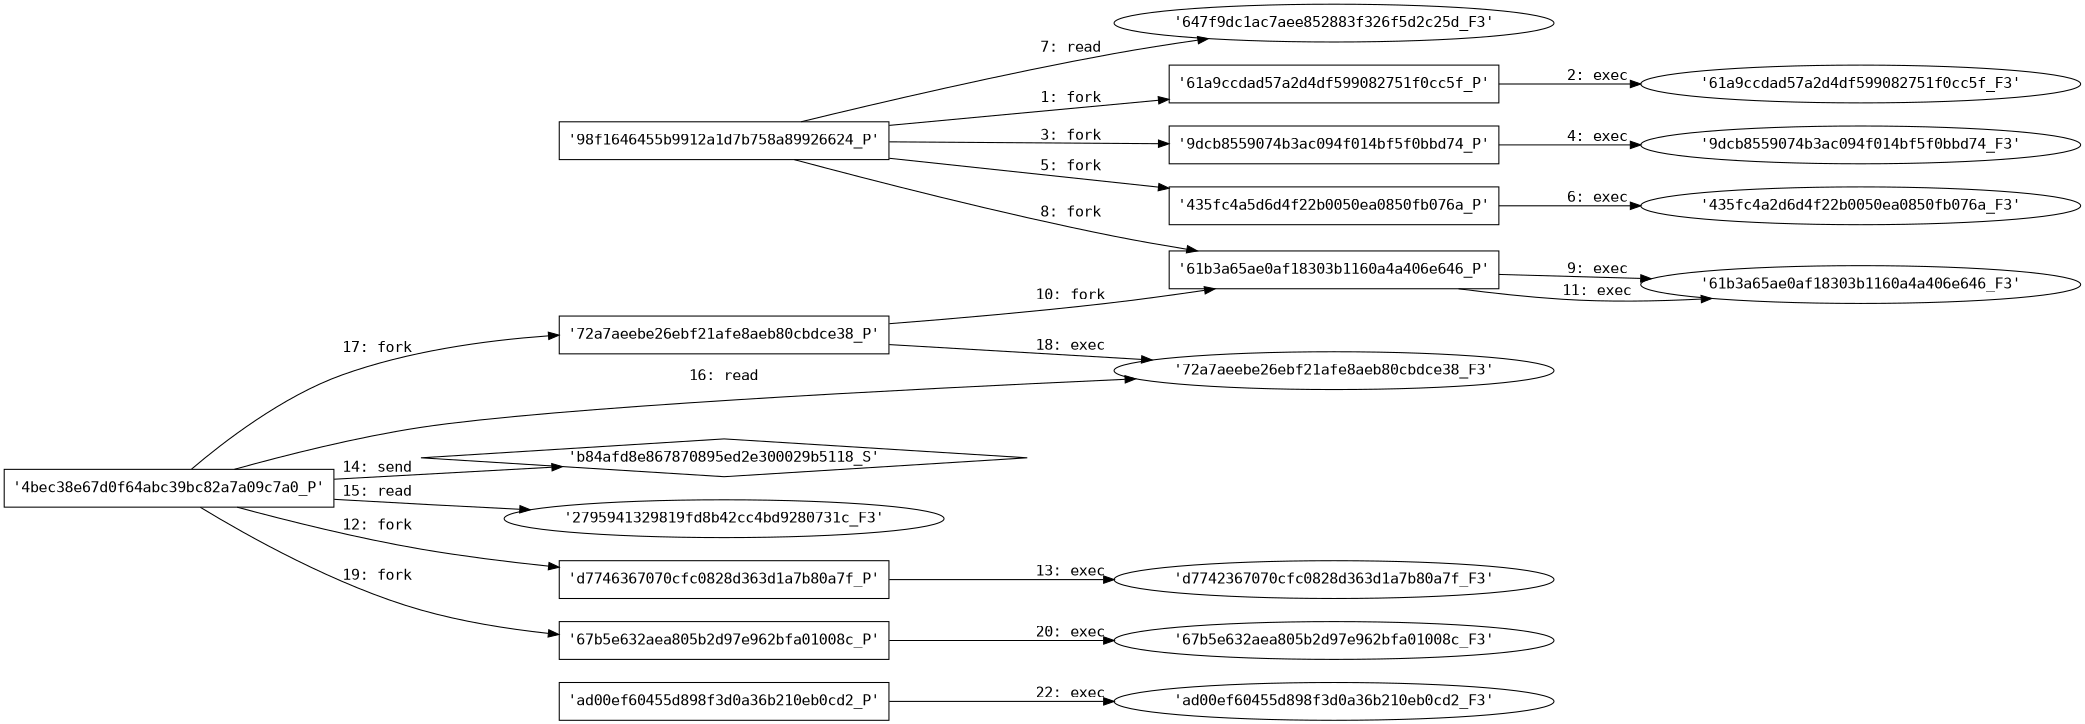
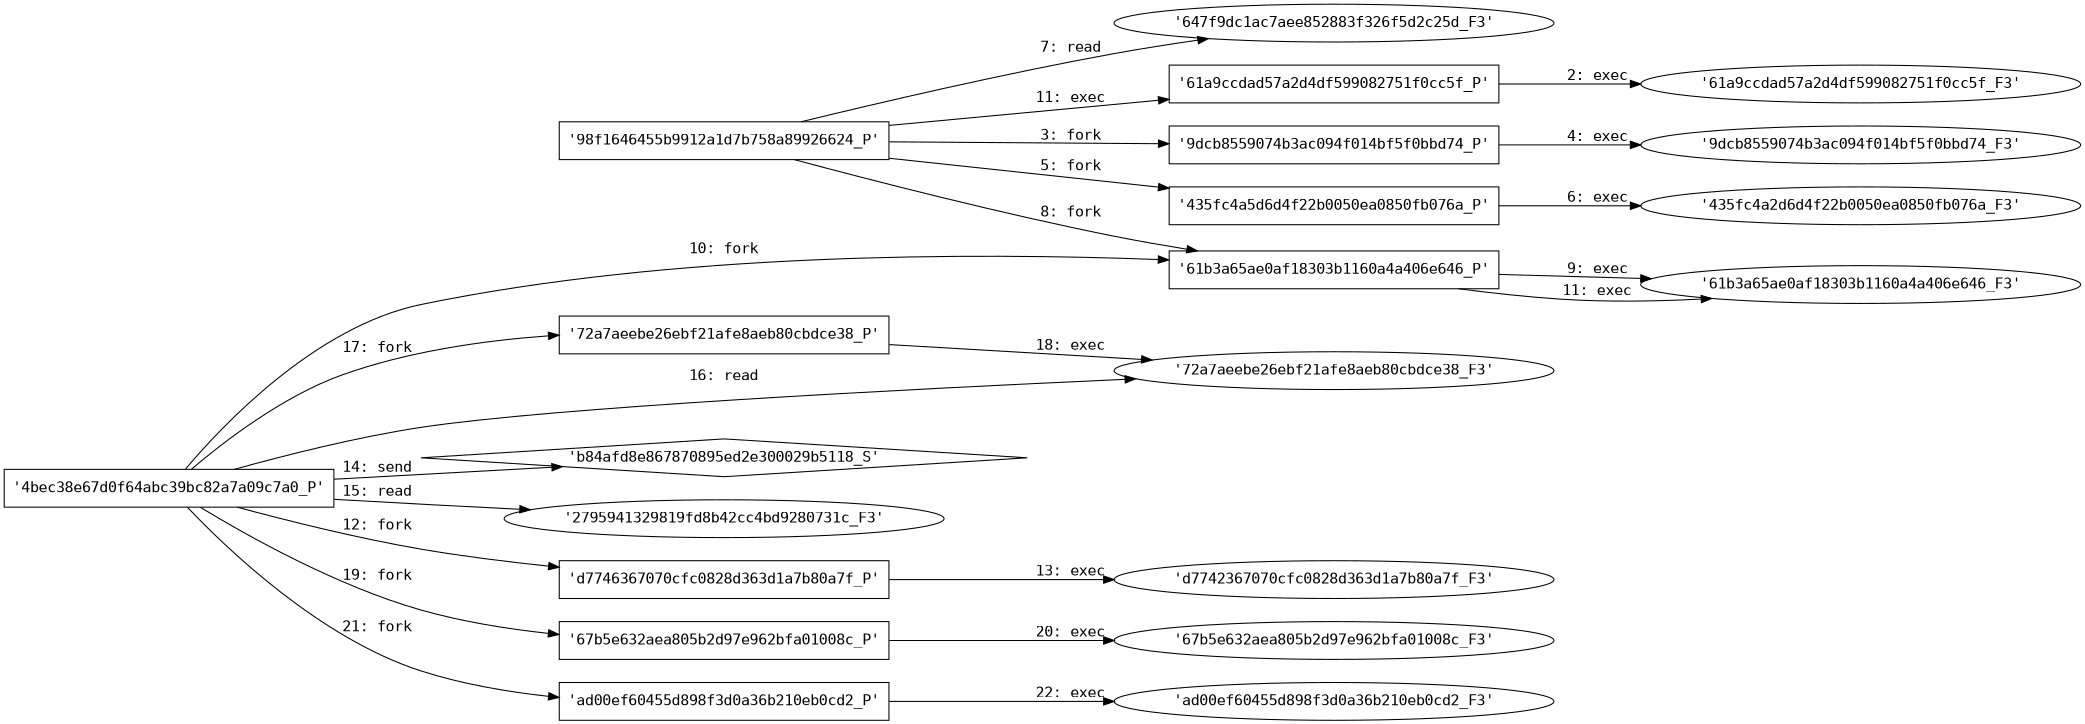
edge "'98f1646455b9912a1d7b758a89926624_P'" -> "'61a9ccdad57a2d4df599082751f0cc5f_P'": label "1: fork" -> "11: exec"
edge "'72a7aeebe26ebf21afe8aeb80cbdce38_P'" -> "'61b3a65ae0af18303b1160a4a406e646_P'": now "'4bec38e67d0f64abc39bc82a7a09c7a0_P'" -> "'61b3a65ae0af18303b1160a4a406e646_P'"
edge "'4bec38e67d0f64abc39bc82a7a09c7a0_P'" -> "'ad00ef60455d898f3d0a36b210eb0cd2_P'": added, label "21: fork"
